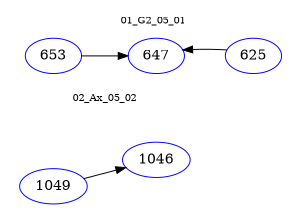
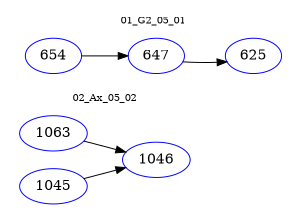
edge "625" -> "647": reversed
node "653": label "653" -> "654"
node "1063": added
node "1049": label "1049" -> "1045"
